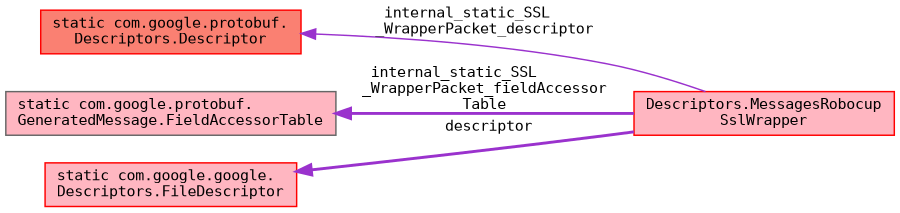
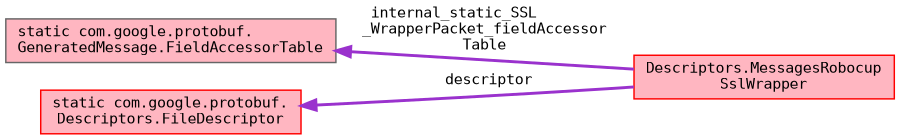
node "static com.google.protobuf. Descriptors.Descriptor": removed
node "static com.google.google. Descriptors.FileDescriptor": label "static com.google.google. Descriptors.FileDescriptor" -> "static com.google.protobuf. Descriptors.FileDescriptor"
